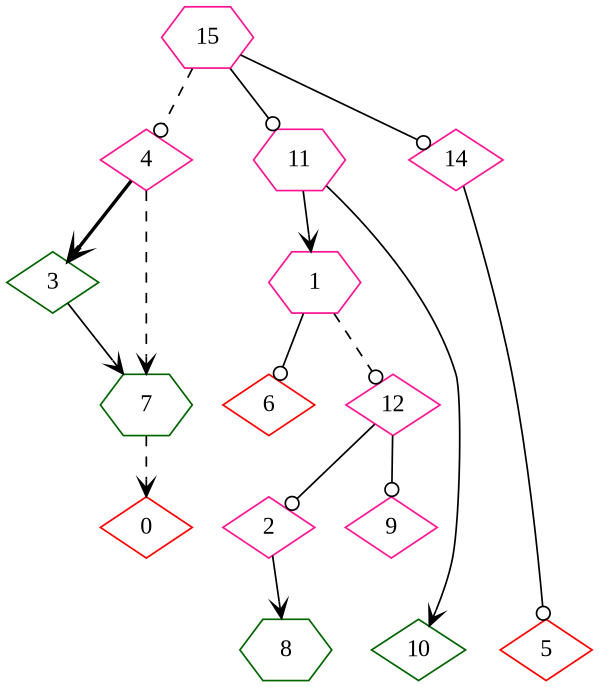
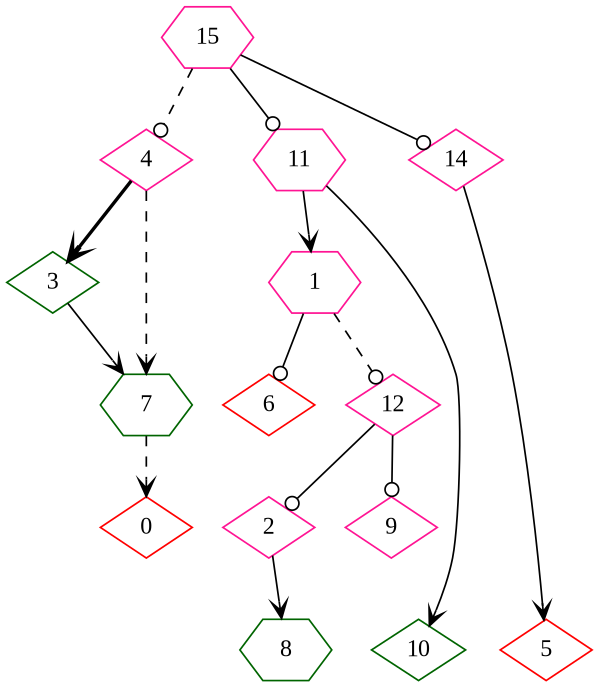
edge "14" -> "5": arrowhead odot -> vee
